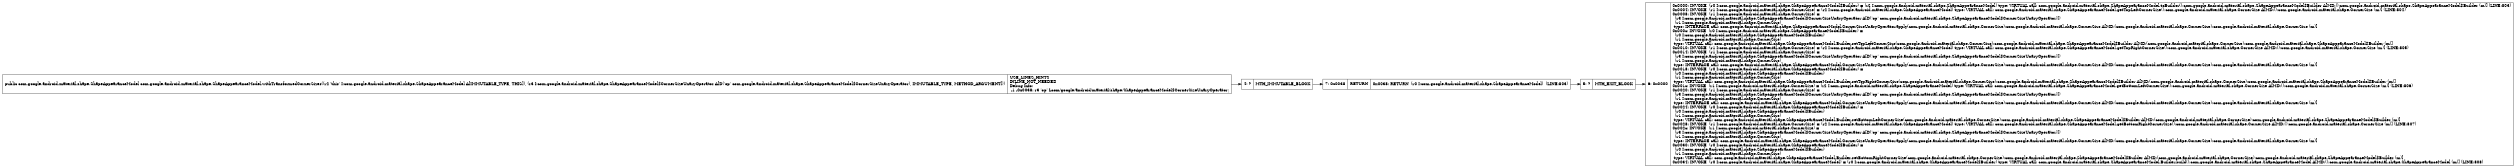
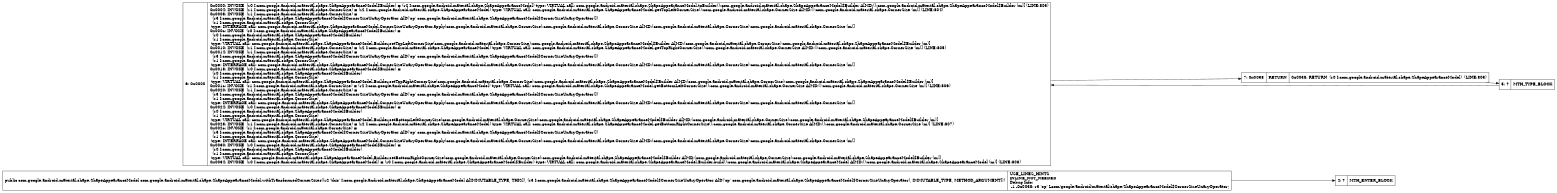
node "4: ?": text "MTH_IMMUTABLE_BLOCK" -> "MTH_ENTER_BLOCK"
edge "4: ?" -> "7: 0x0038": now "6: 0x0000" -> "7: 0x0038"
node "5: ?": text "MTH_EXIT_BLOCK" -> "MTH_TYPE_BLOCK"
